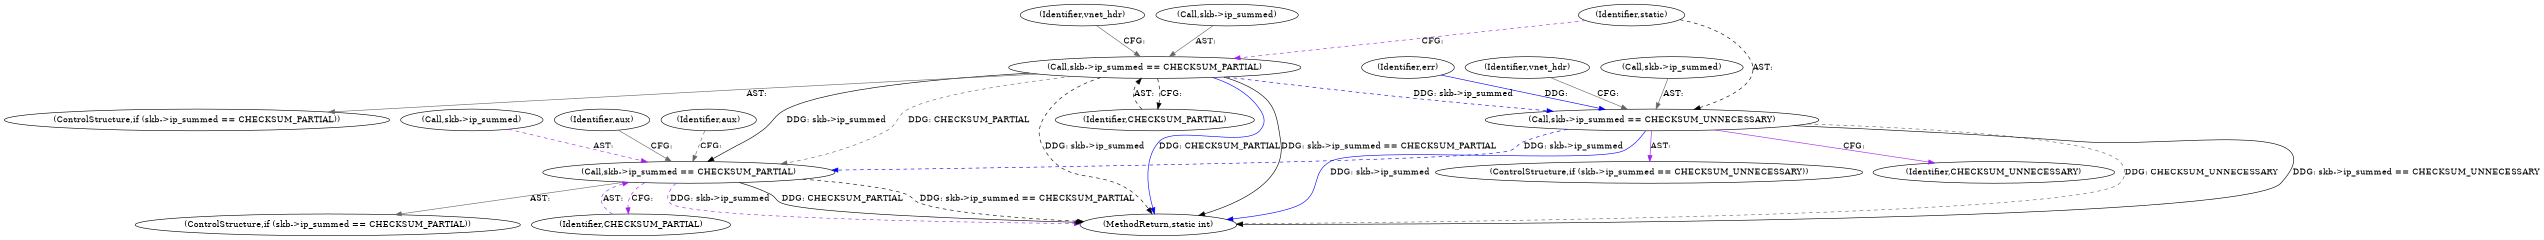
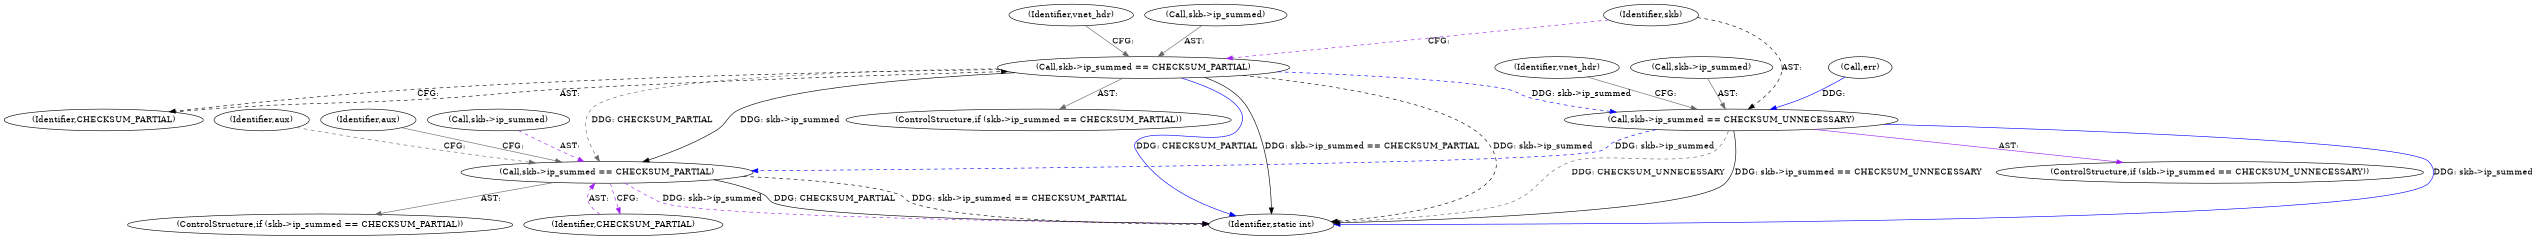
node "(Identifier,static)": label "(Identifier,static)" -> "(Identifier,skb)"
node "(Identifier,err)": label "(Identifier,err)" -> "(Call,err)"
node "(Identifier,CHECKSUM_UNNECESSARY)": removed
node "(MethodReturn,static int)": label "(MethodReturn,static int)" -> "(Identifier,static int)"
